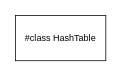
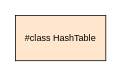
node "#class HashTable": fillcolor #ffffff -> #ffe6cc
